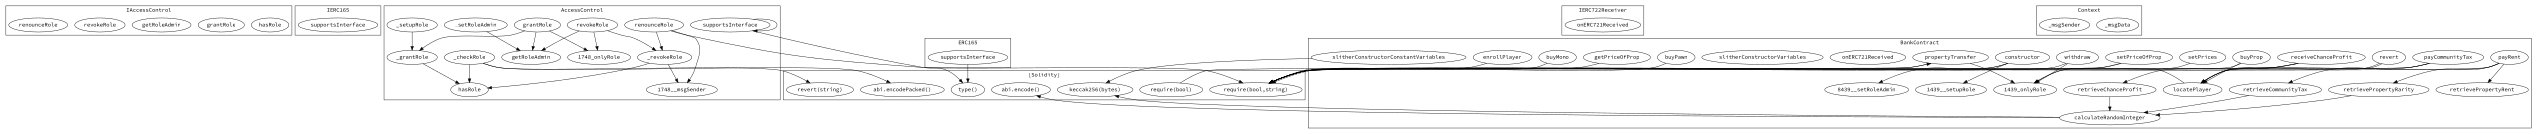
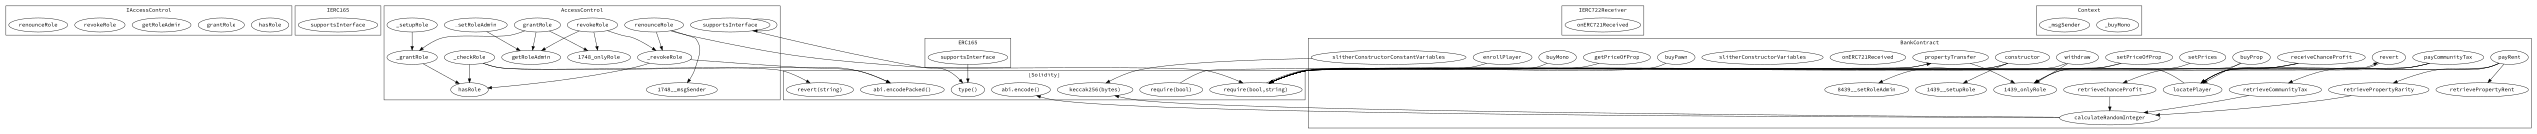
node "_msgData": label "_msgData" -> "_buyMono"
edge "revert" -> "require(bool,string)": reversed
edge "_revokeRole" -> "1748__msgSender": now "_revokeRole" -> "abi.encodePacked()"
